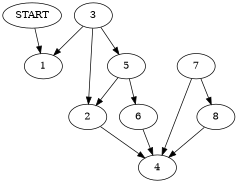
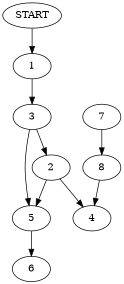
edge "3" -> "1": reversed
edge "5" -> "2": reversed
edge "7" -> "4": removed
edge "6" -> "4": removed
